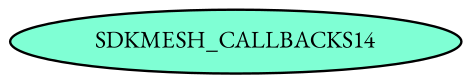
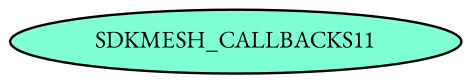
node "SDKMESH_CALLBACKS14": label "SDKMESH_CALLBACKS14" -> "SDKMESH_CALLBACKS11"
